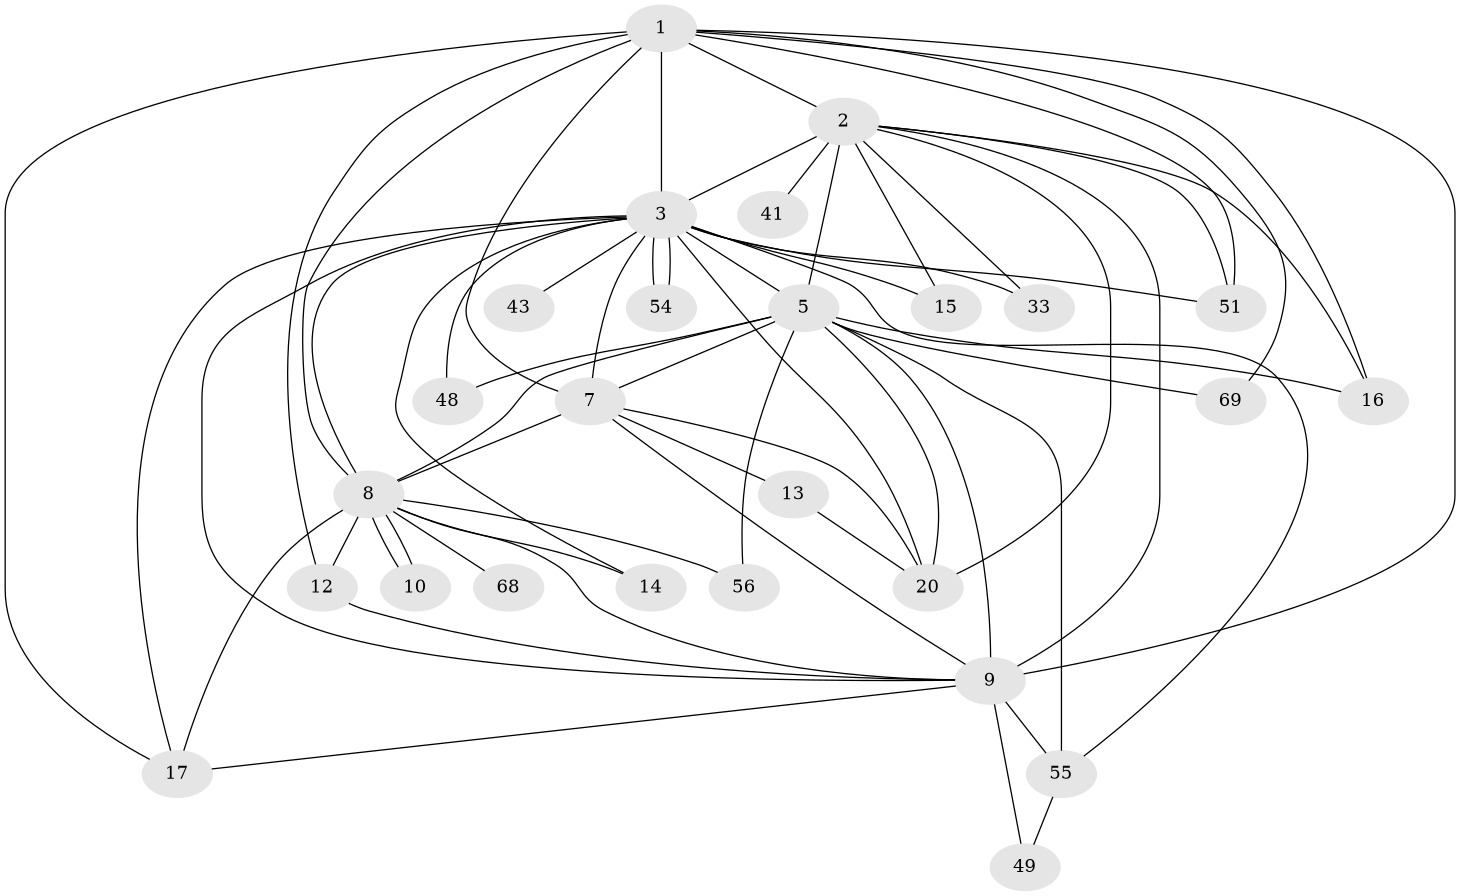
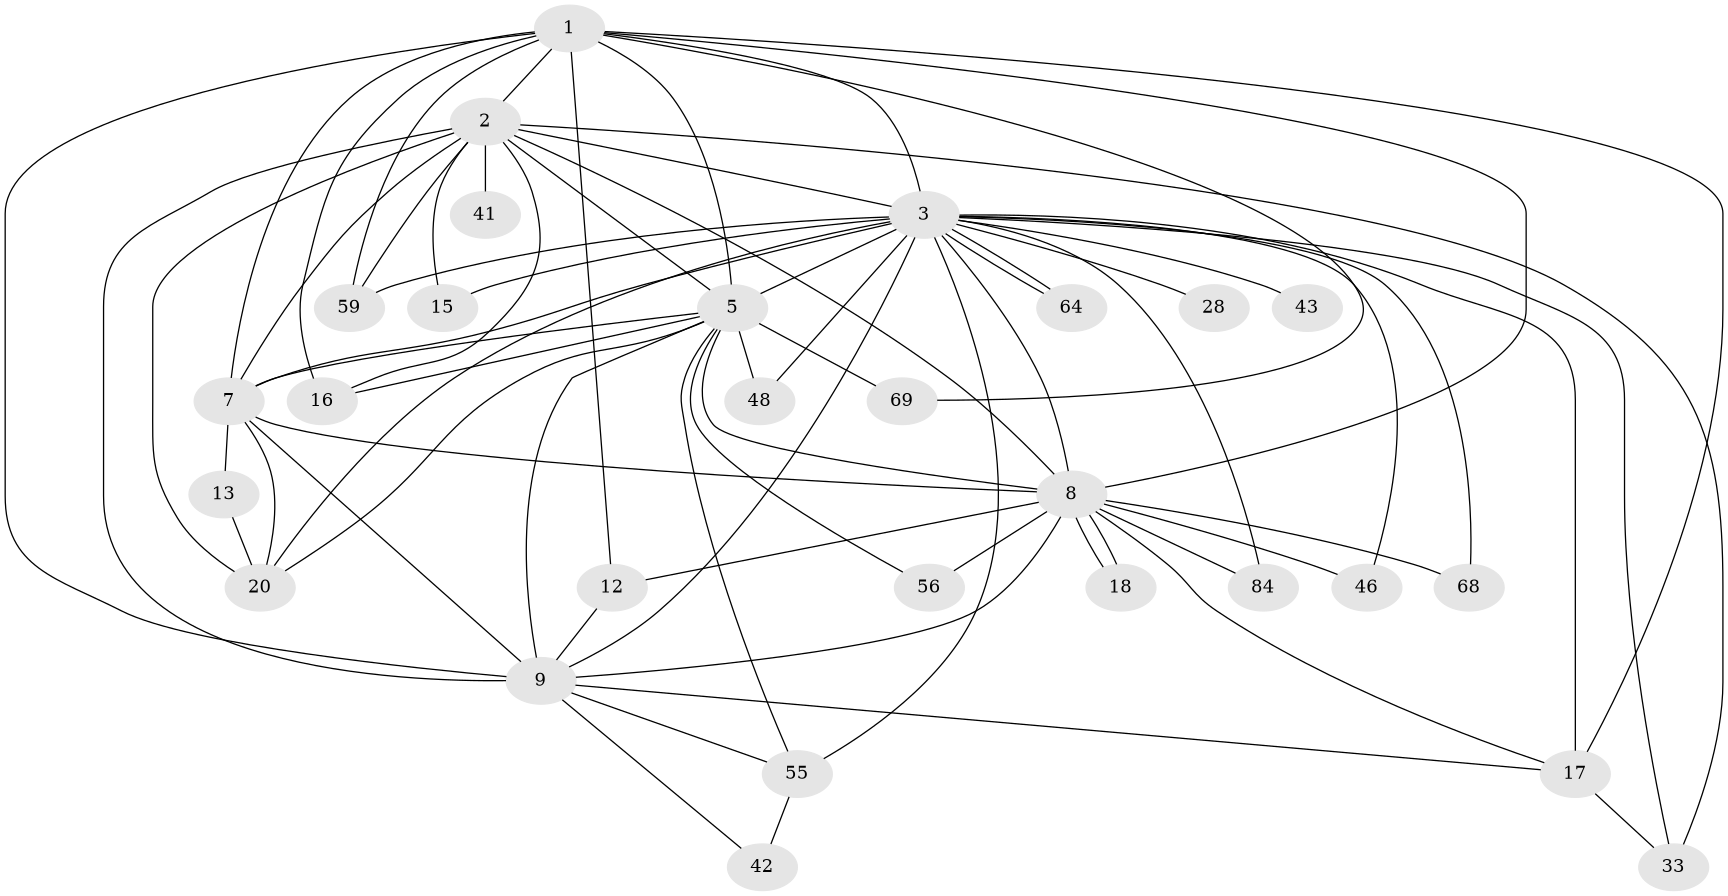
edge "1" -- "5": added
edge "2" -- "7": added
edge "3" -- "68": added
edge "2" -- "8": added
node "54": label "54" -> "64"
node "28": added
node "51": label "51" -> "59"
node "10": label "10" -> "18"
node "14": label "14" -> "84"
node "46": added
edge "17" -- "33": added
node "49": label "49" -> "42"
